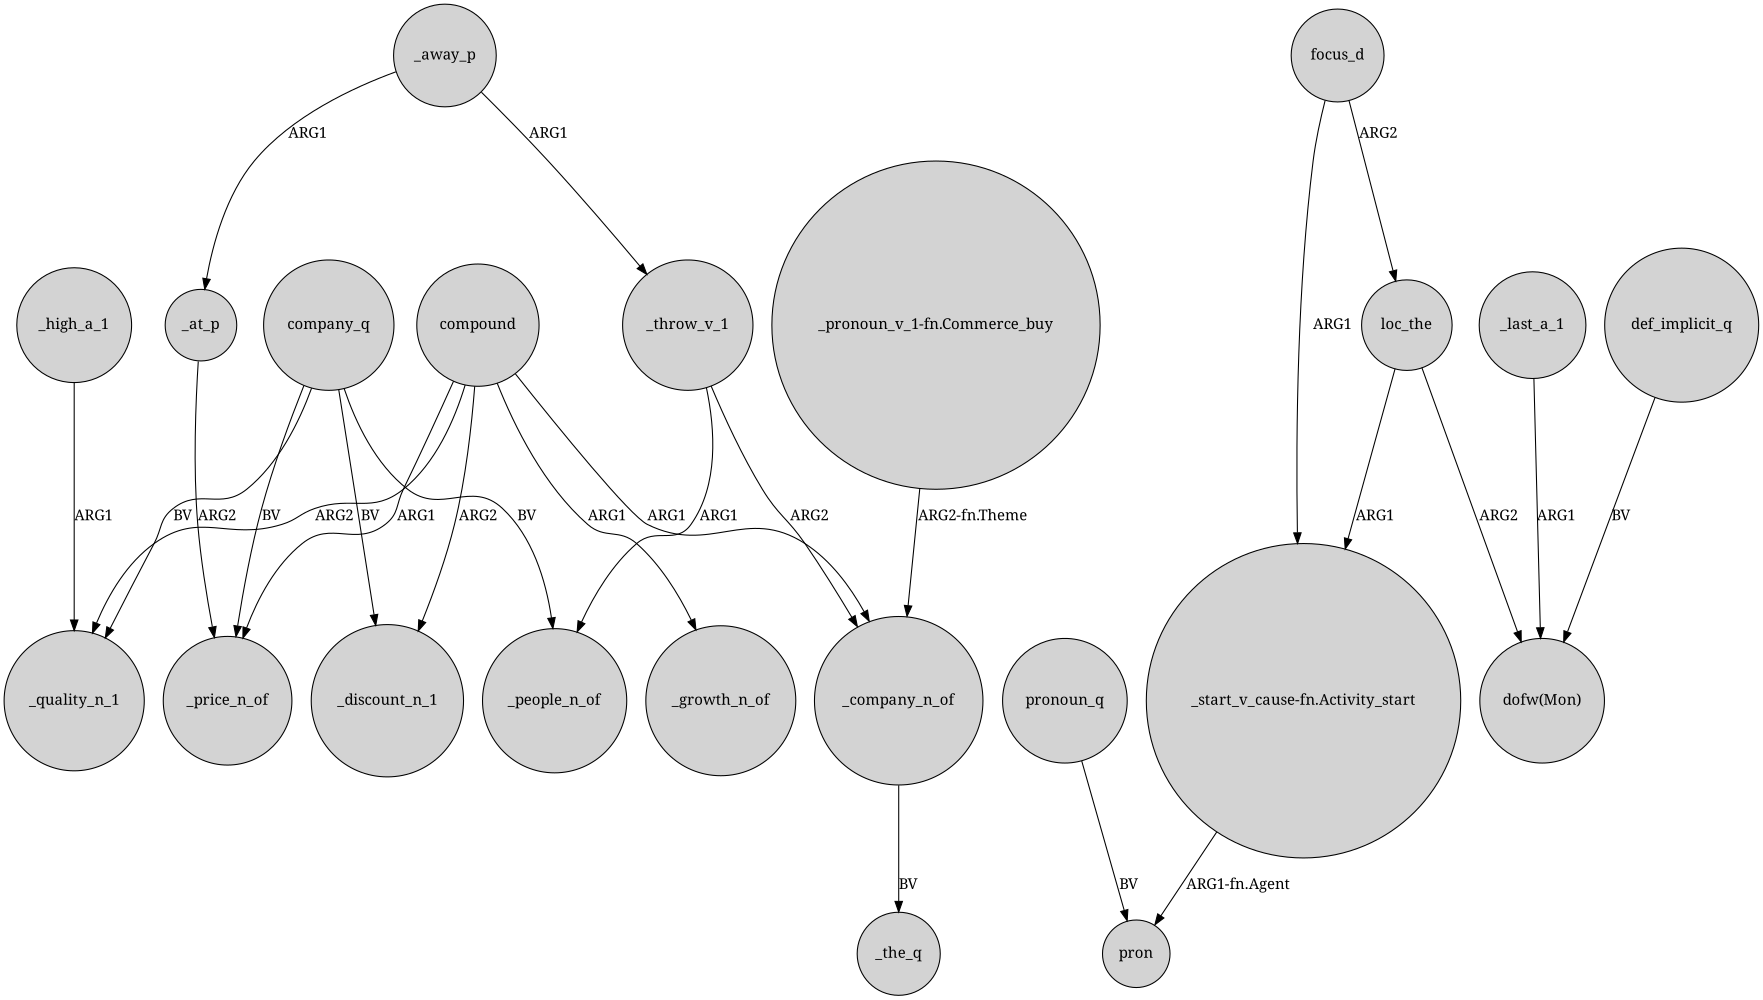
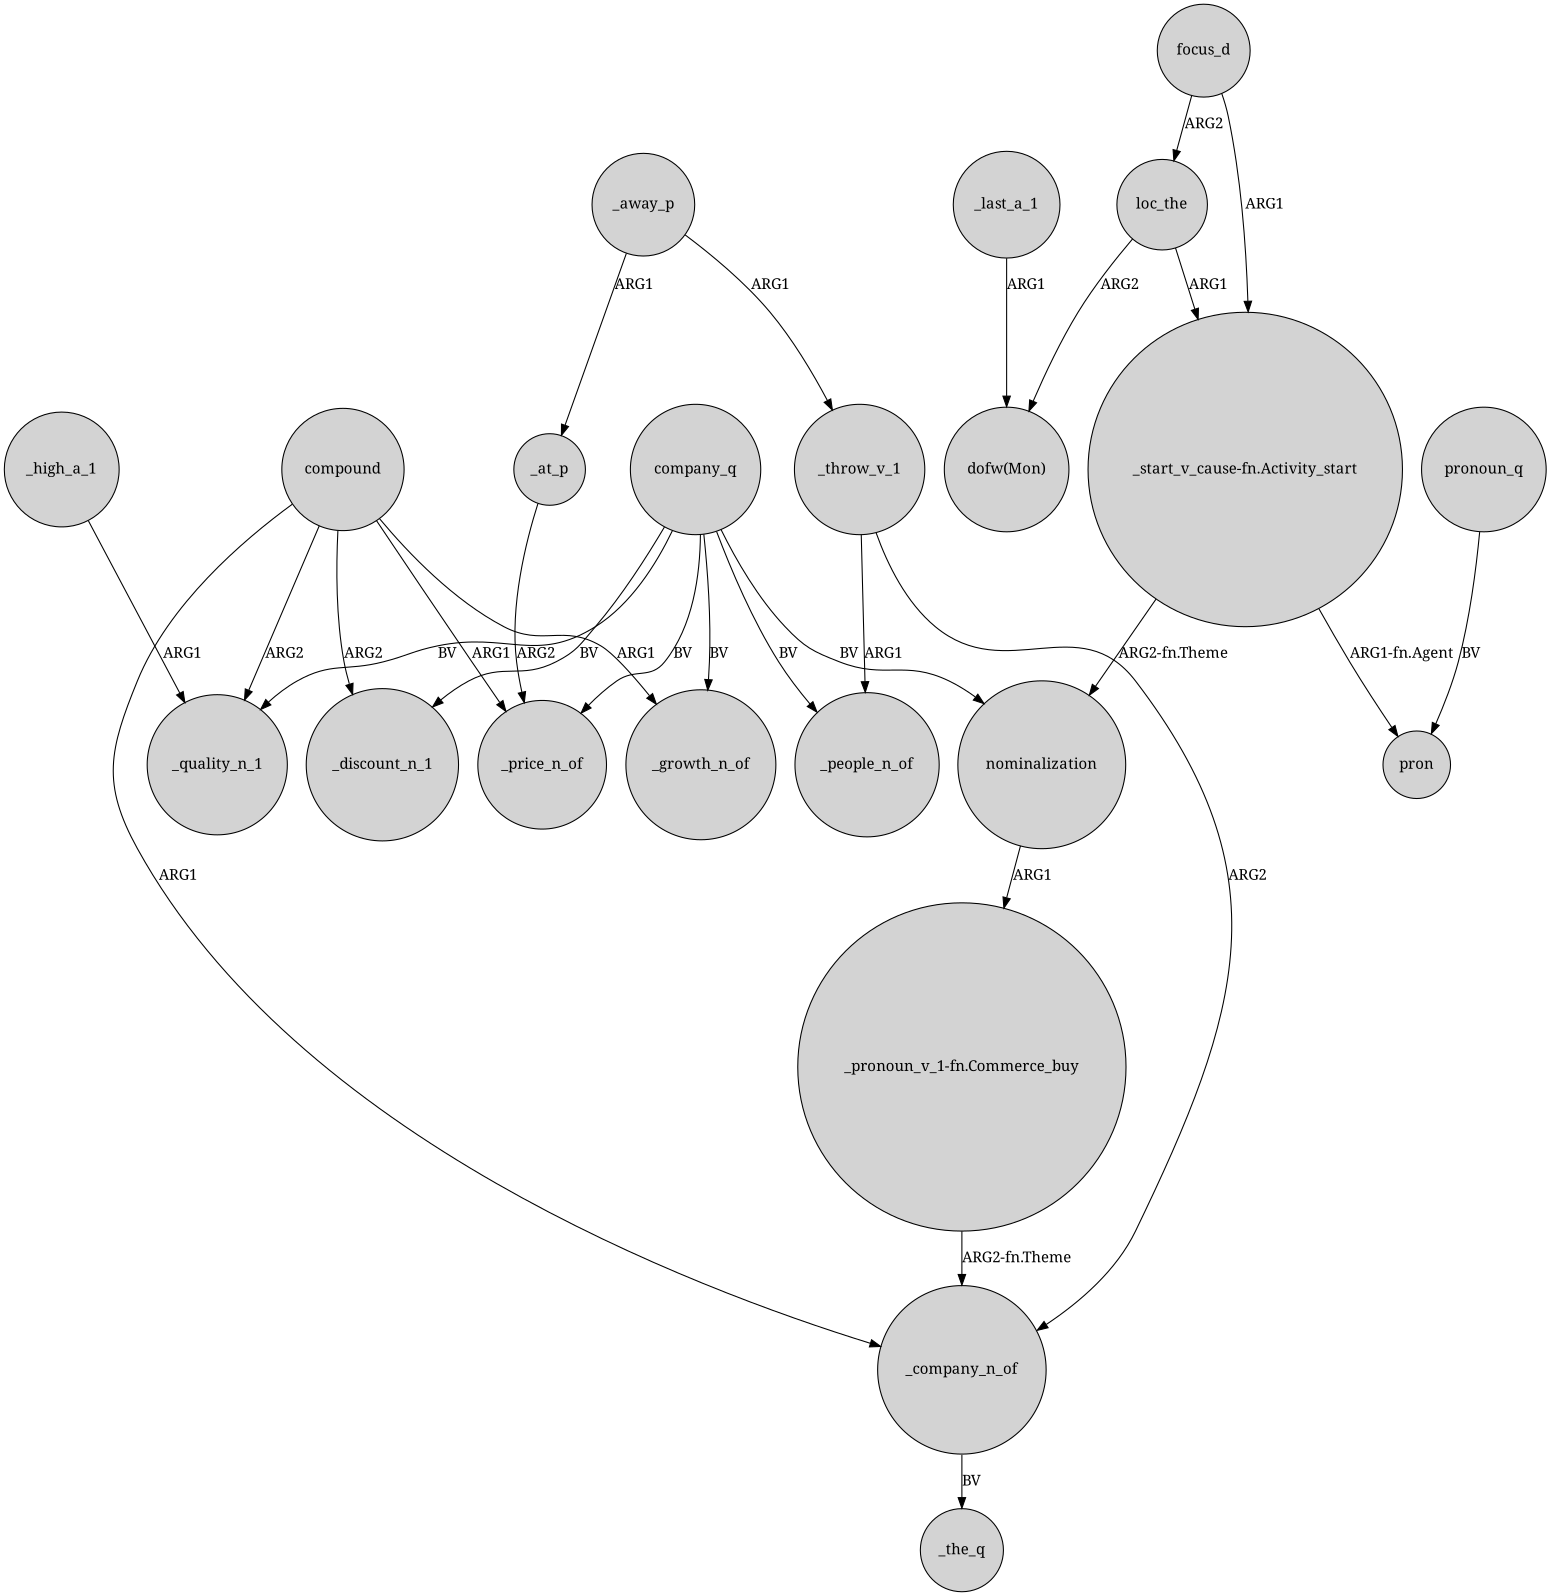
node "def_implicit_q": removed
edge "company_q" -> "_growth_n_of": added, label "BV"
node "nominalization": added
